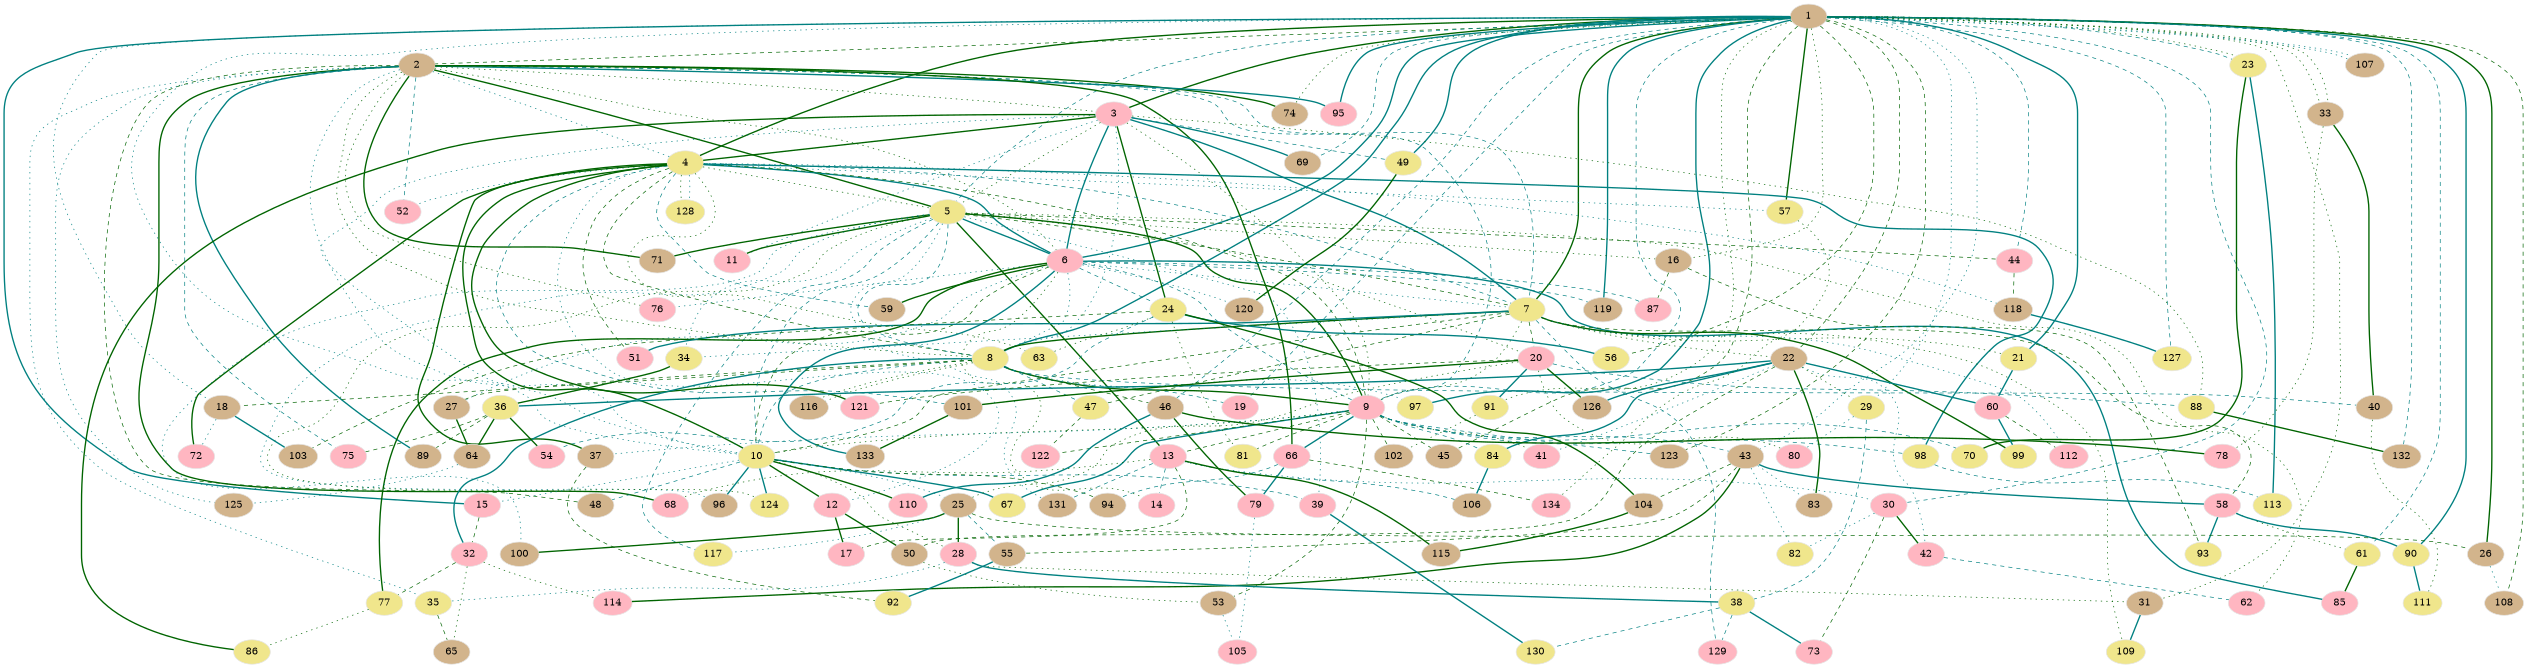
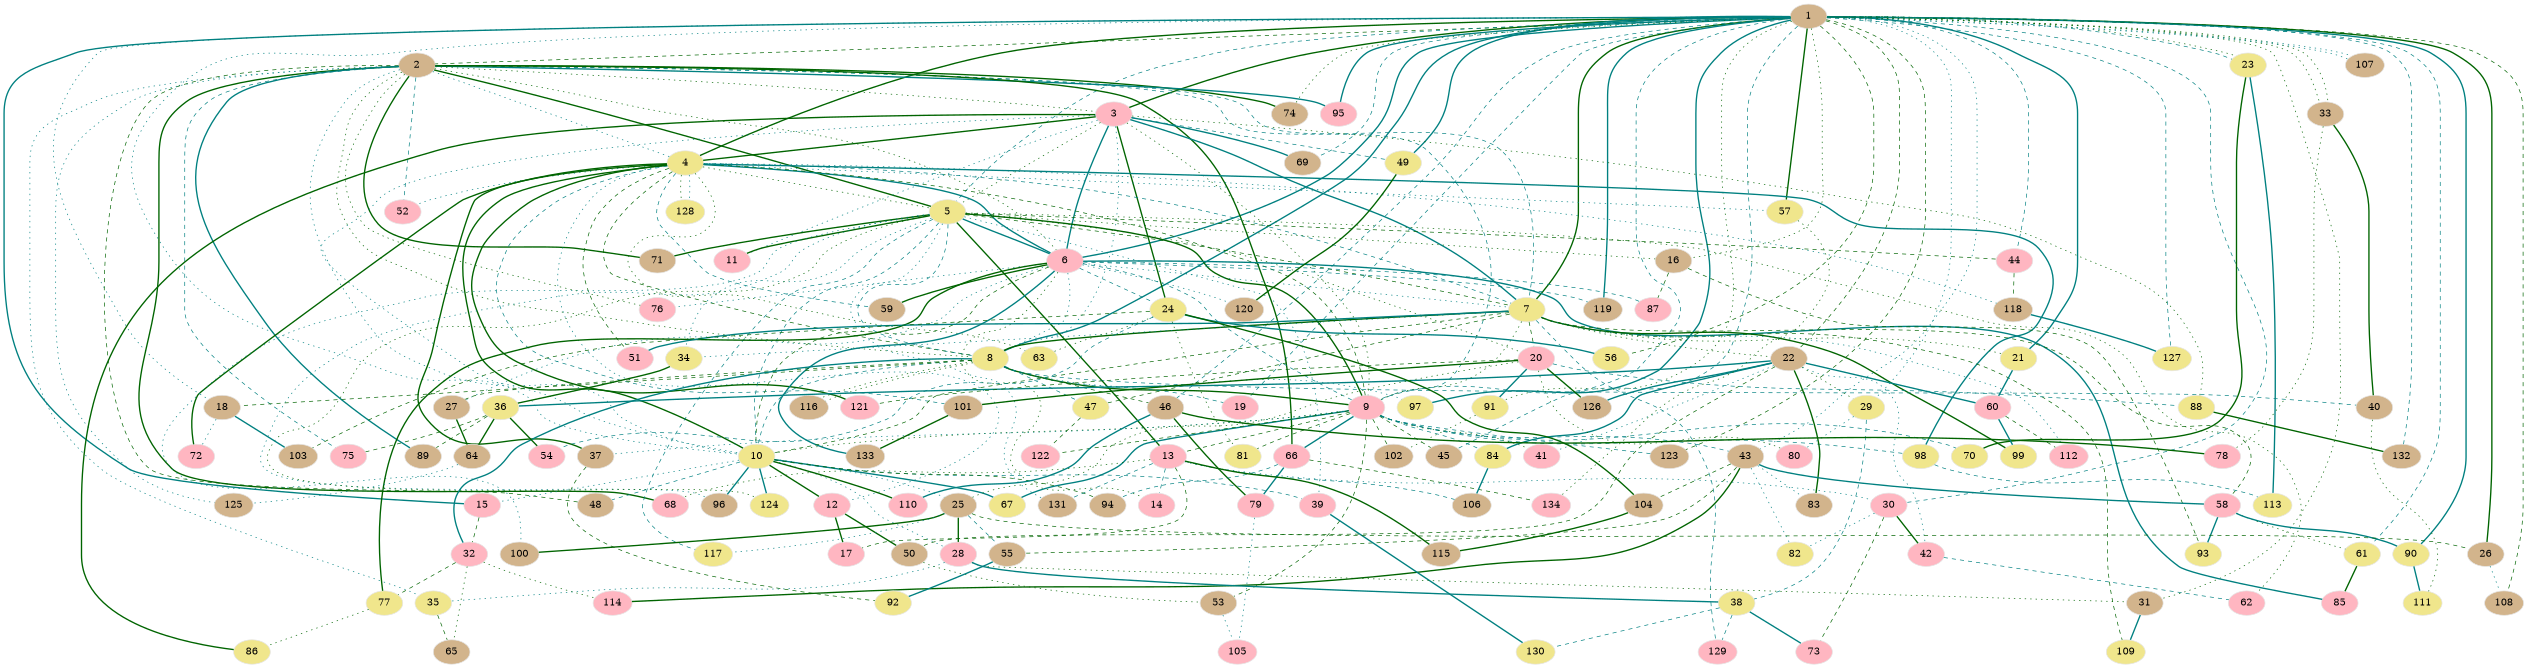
edge "7" -- "109": style dotted -> dashed
edge "1" -- "45": color darkgreen -> teal
edge "10" -- "28": color darkgreen -> teal
